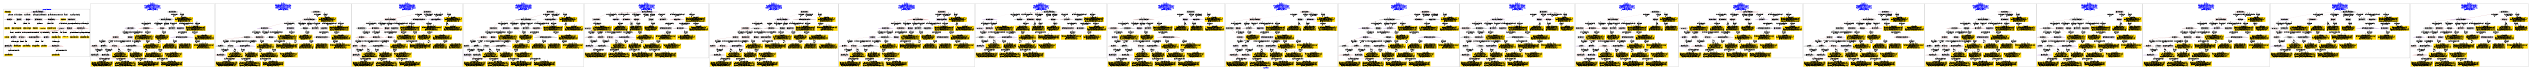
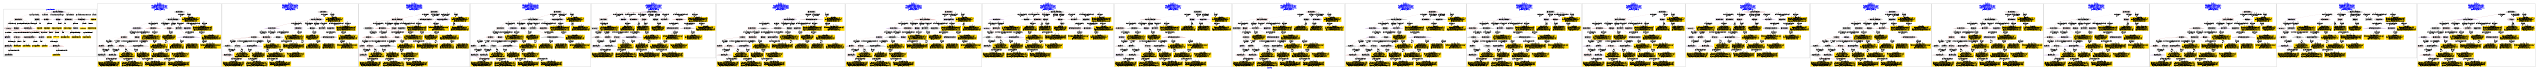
edge "Object Rights" -> "E30_Right1": reversed
edge "E40_Legal_Body1" -> "Object Link Source": label "label" -> "dimension"
node "dimensions": fillcolor gold -> lightgray
node "Title Appellation": label "Title Appellation" -> "Artist Appellation"
node "Artist Death Date": fillcolor gold -> lightgray
